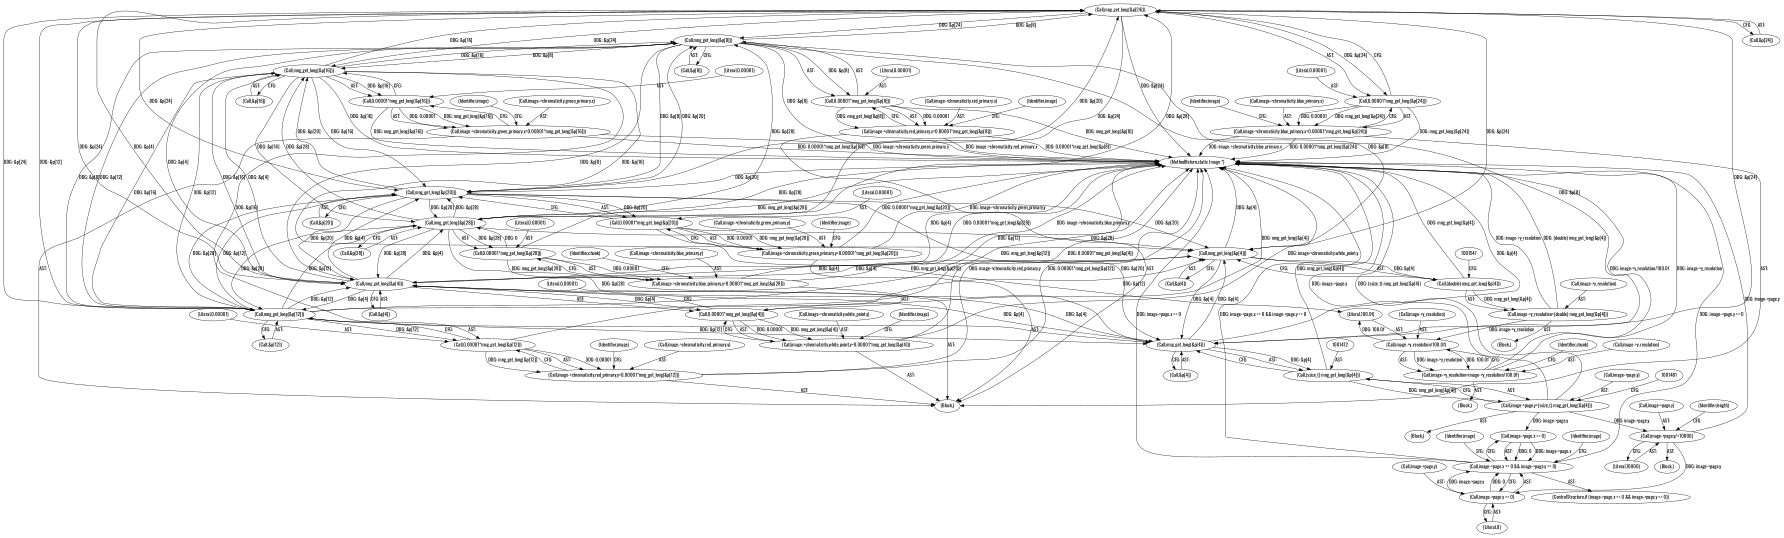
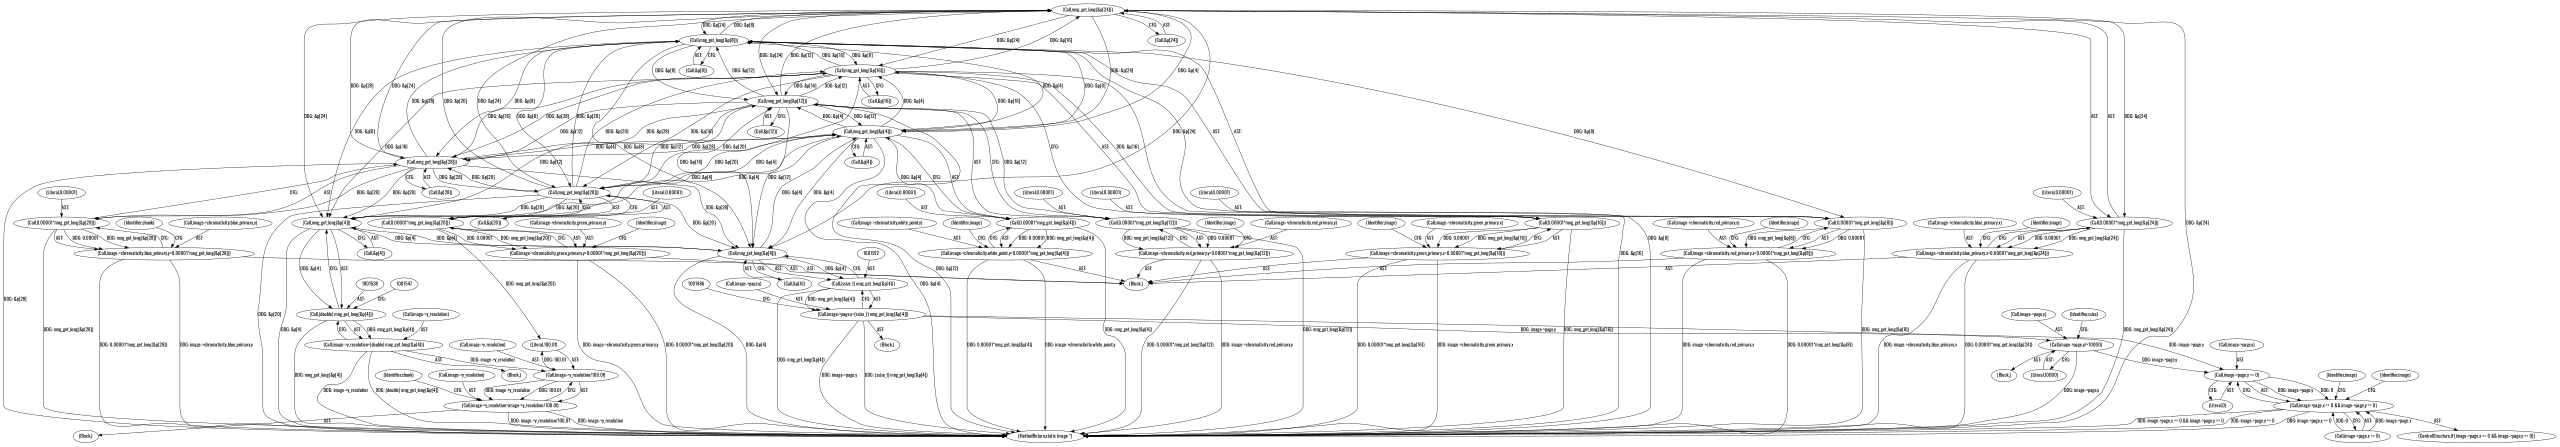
edge "(Call,mng_get_long(&p[8]))" -> "(Call,mng_get_long(&p[28]))": added, label "DDG: &p[8]"
edge "(Call,0.00001*mng_get_long(&p[24]))" -> "(Call,mng_get_long(&p[24]))": label "CFG: " -> "AST: "
edge "(MethodReturn,static Image *)" -> "(Call,mng_get_long(&p[20]))": reversed
edge "(Call,0.00001*mng_get_long(&p[28]))" -> "(Call,mng_get_long(&p[28]))": label "DDG: 0" -> "CFG: "
node "1001538": added
edge "(Call,image->y_resolution=(double) mng_get_long(&p[4]))" -> "(Call,(double) mng_get_long(&p[4]))": added, label "CFG:"
node "1001472": label "1001472" -> "1001972"
node "1001481": label "1001481" -> "1001486"
node "(Identifier,length)": label "(Identifier,length)" -> "(Identifier,ssize)"
edge "(Call,image->page.y=(ssize_t) mng_get_long(&p[4]))" -> "(Call,image->page.x == 0)": now "(Call,image->page.y=(ssize_t) mng_get_long(&p[4]))" -> "(Call,image->page.y == 0)"
